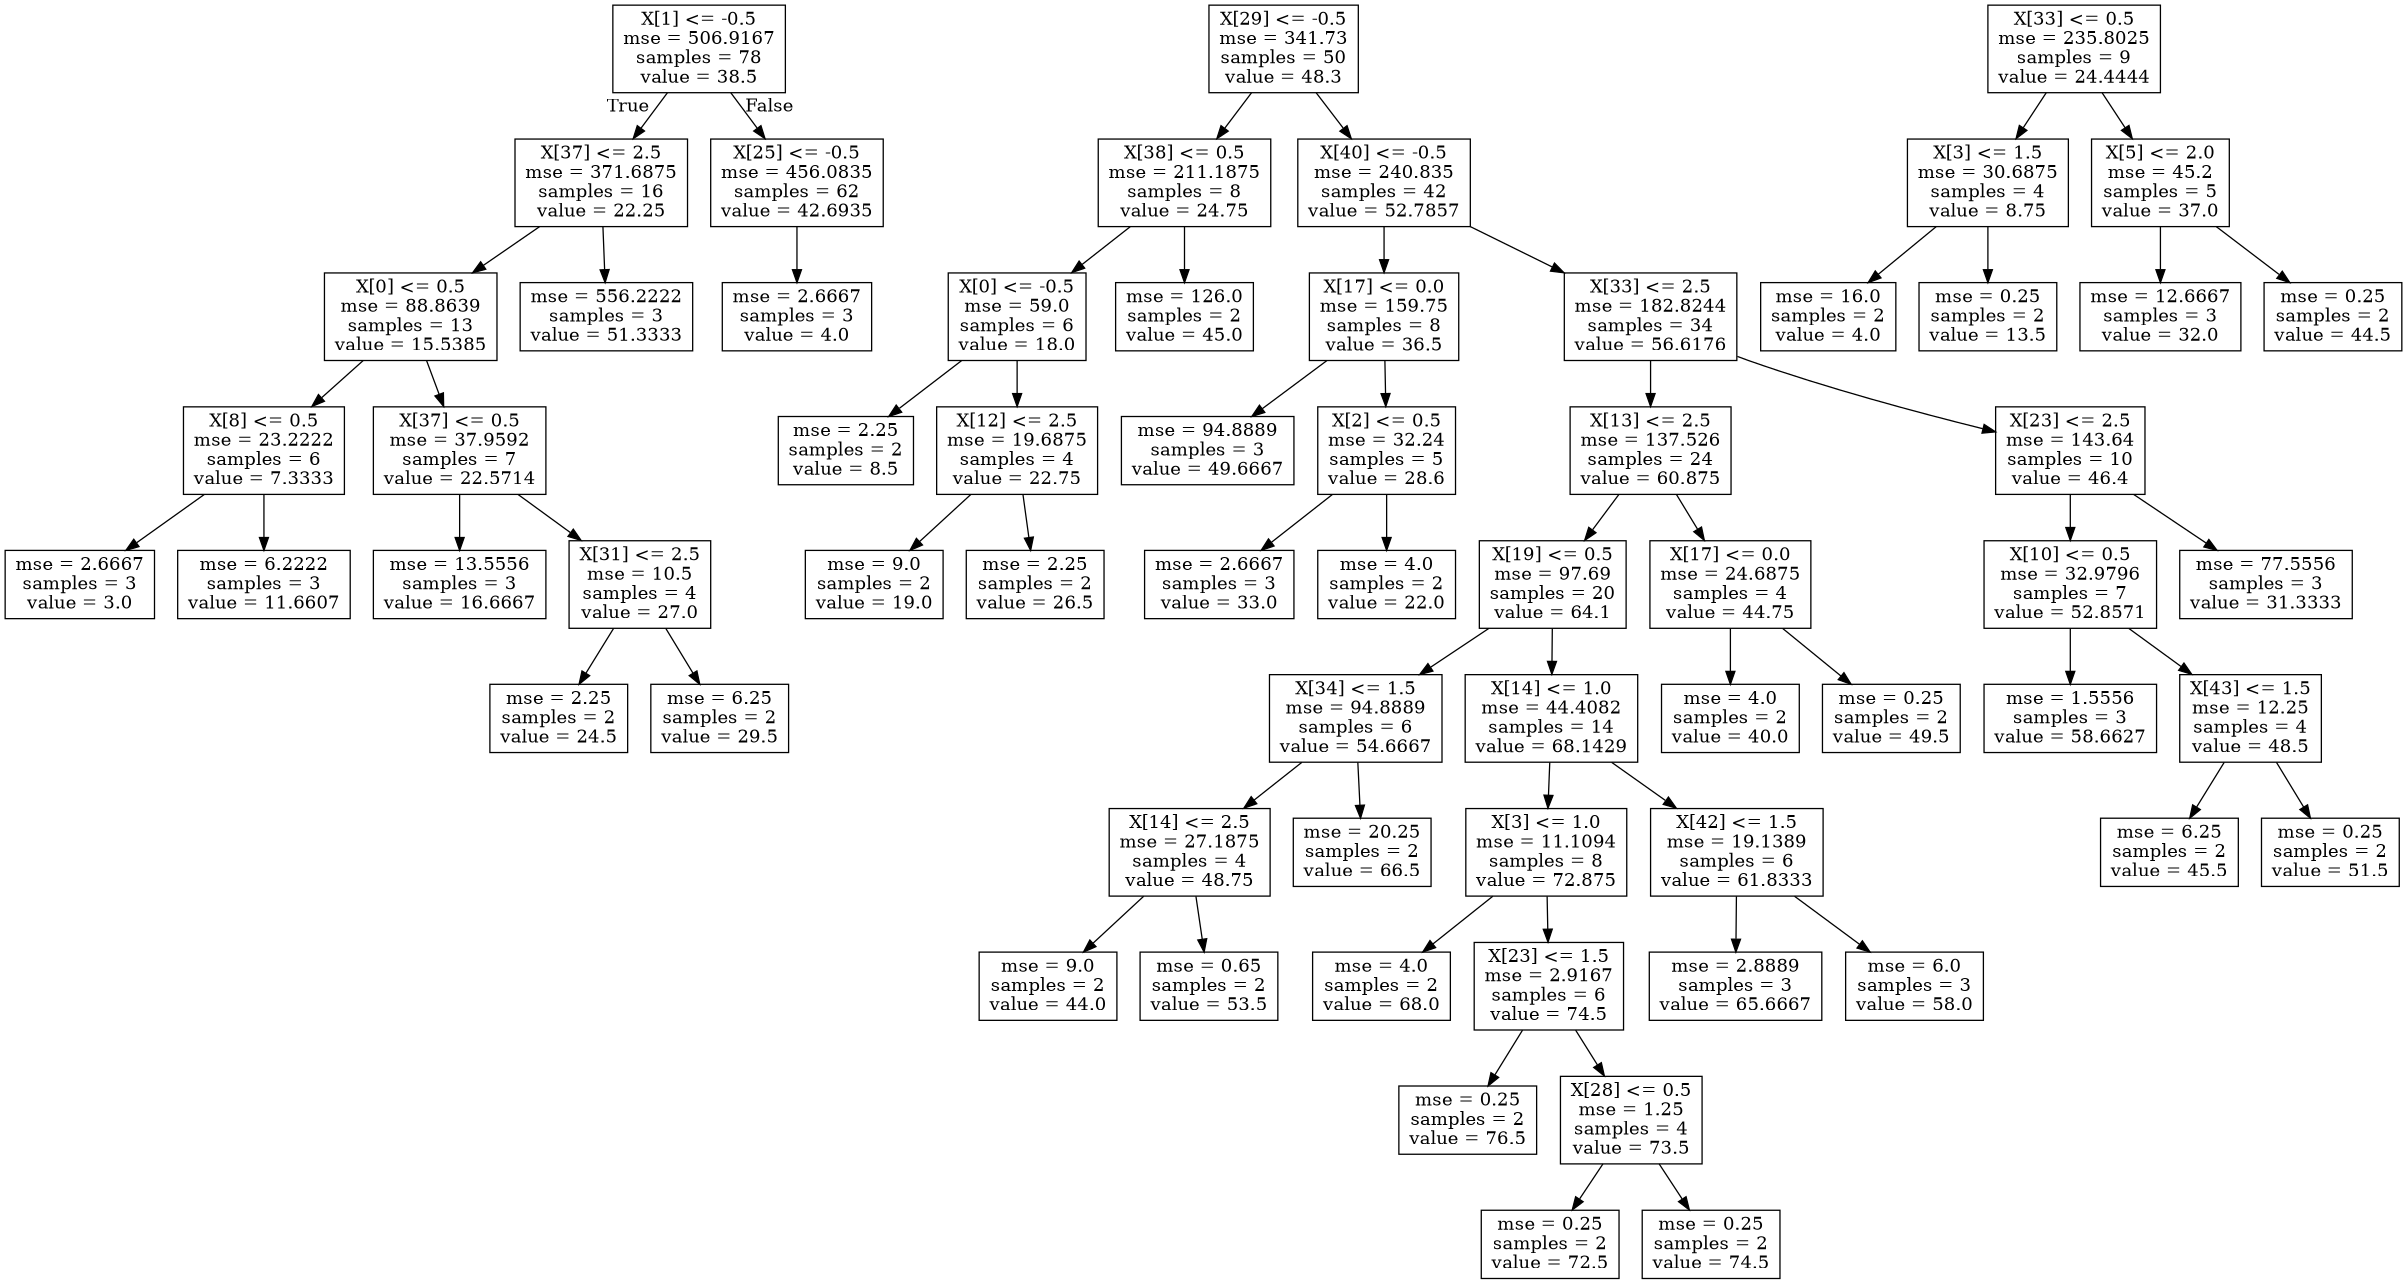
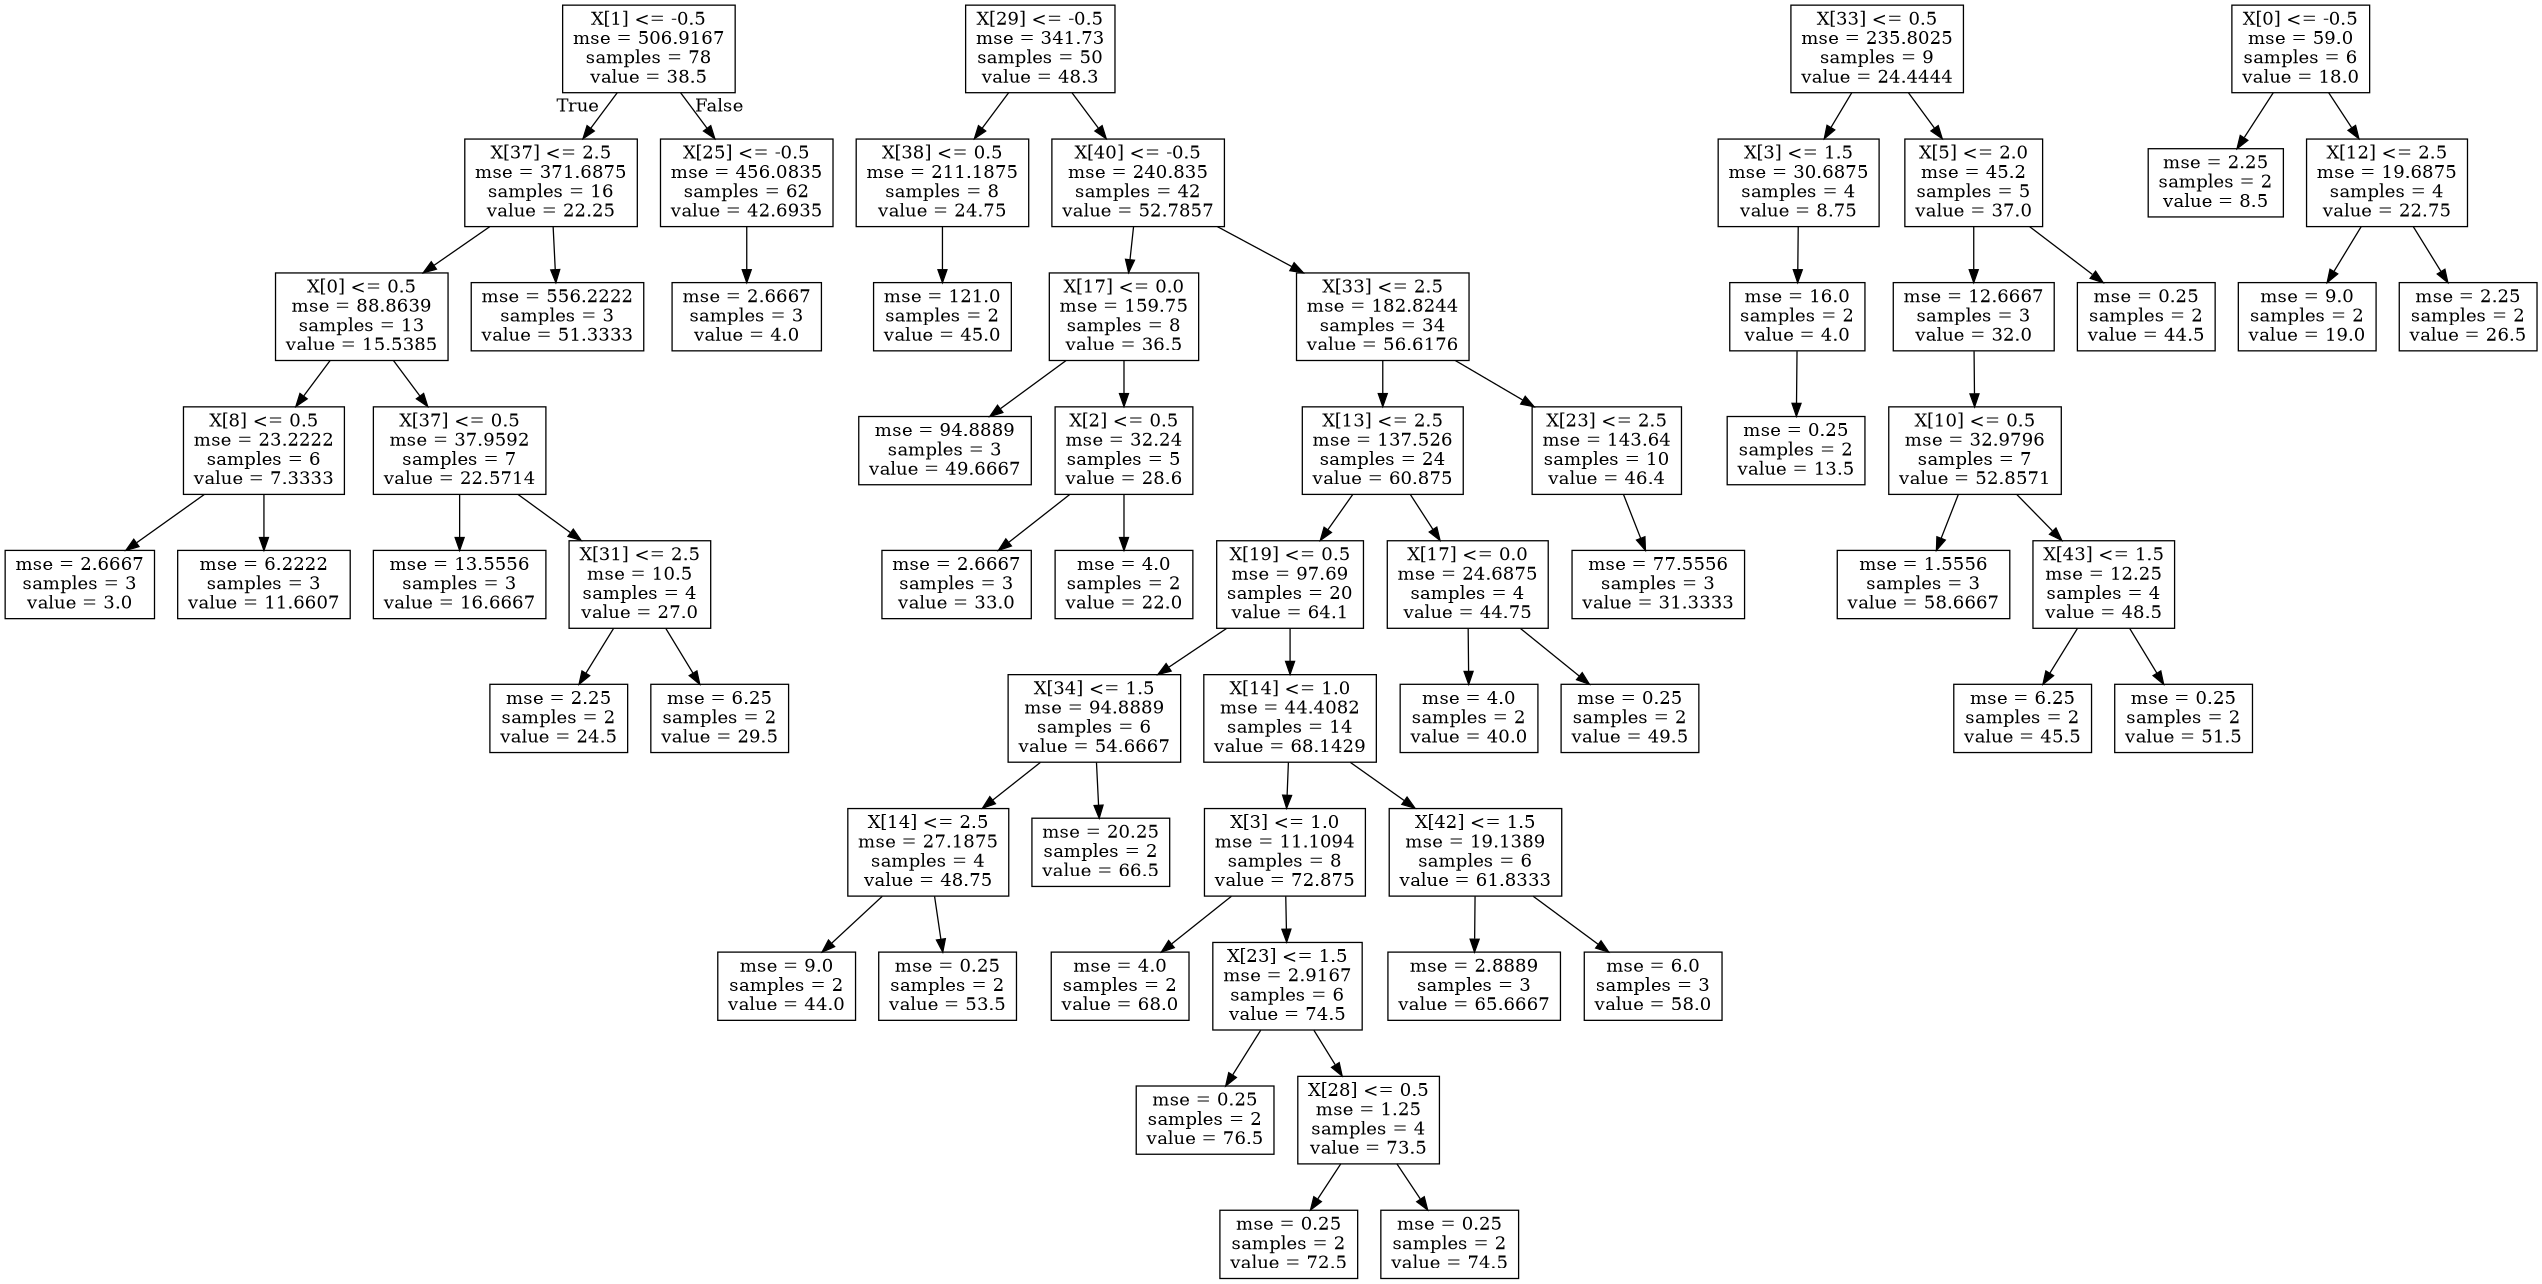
edge "X[38] <= 0.5 mse = 211.1875 samples = 8 value = 24.75" -> "X[0] <= -0.5 mse = 59.0 samples = 6 value = 18.0": removed
edge "X[3] <= 1.5 mse = 30.6875 samples = 4 value = 8.75" -> "mse = 0.25 samples = 2 value = 13.5": now "mse = 16.0 samples = 2 value = 4.0" -> "mse = 0.25 samples = 2 value = 13.5"
node "mse = 126.0 samples = 2 value = 45.0": label "mse = 126.0 samples = 2 value = 45.0" -> "mse = 121.0 samples = 2 value = 45.0"
edge "X[23] <= 2.5 mse = 143.64 samples = 10 value = 46.4" -> "X[10] <= 0.5 mse = 32.9796 samples = 7 value = 52.8571": now "mse = 12.6667 samples = 3 value = 32.0" -> "X[10] <= 0.5 mse = 32.9796 samples = 7 value = 52.8571"
node "mse = 1.5556 samples = 3 value = 58.6627": label "mse = 1.5556 samples = 3 value = 58.6627" -> "mse = 1.5556 samples = 3 value = 58.6667"
node "mse = 0.65 samples = 2 value = 53.5": label "mse = 0.65 samples = 2 value = 53.5" -> "mse = 0.25 samples = 2 value = 53.5"
